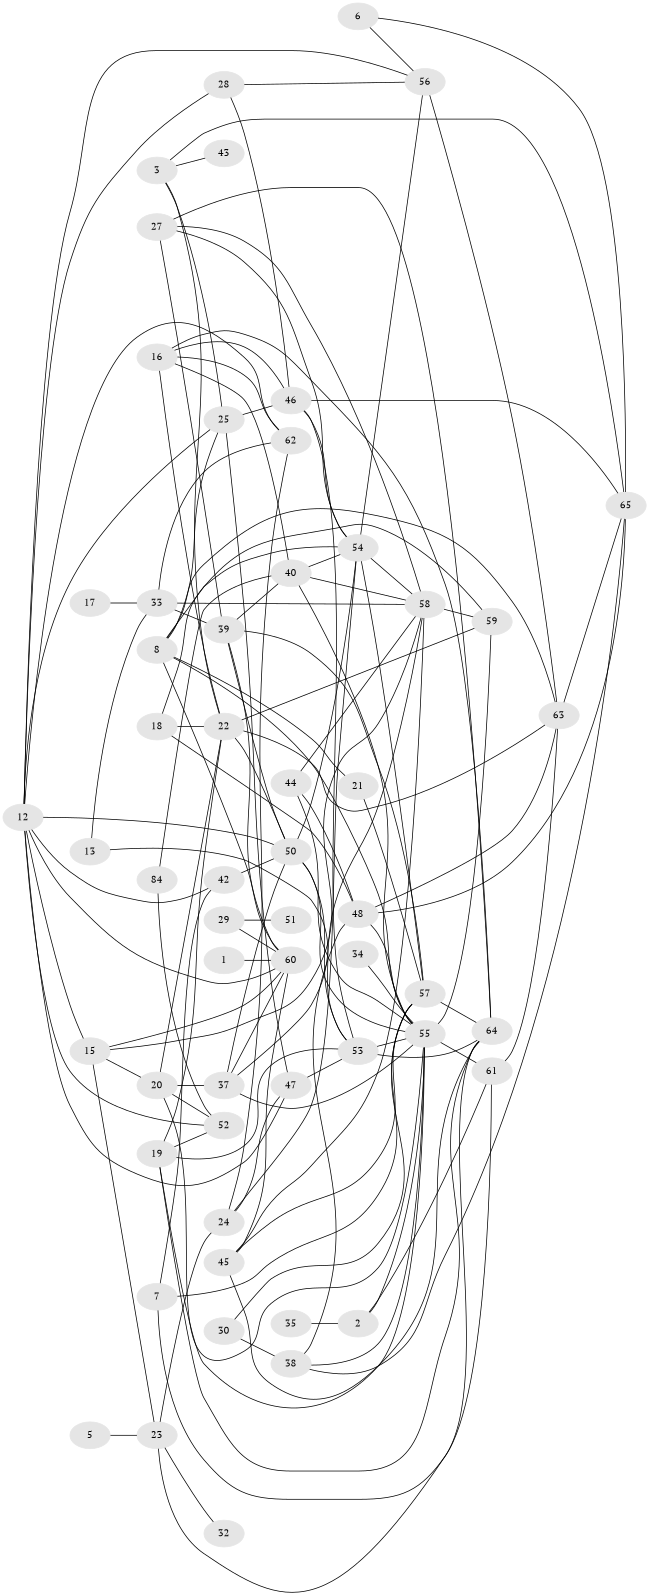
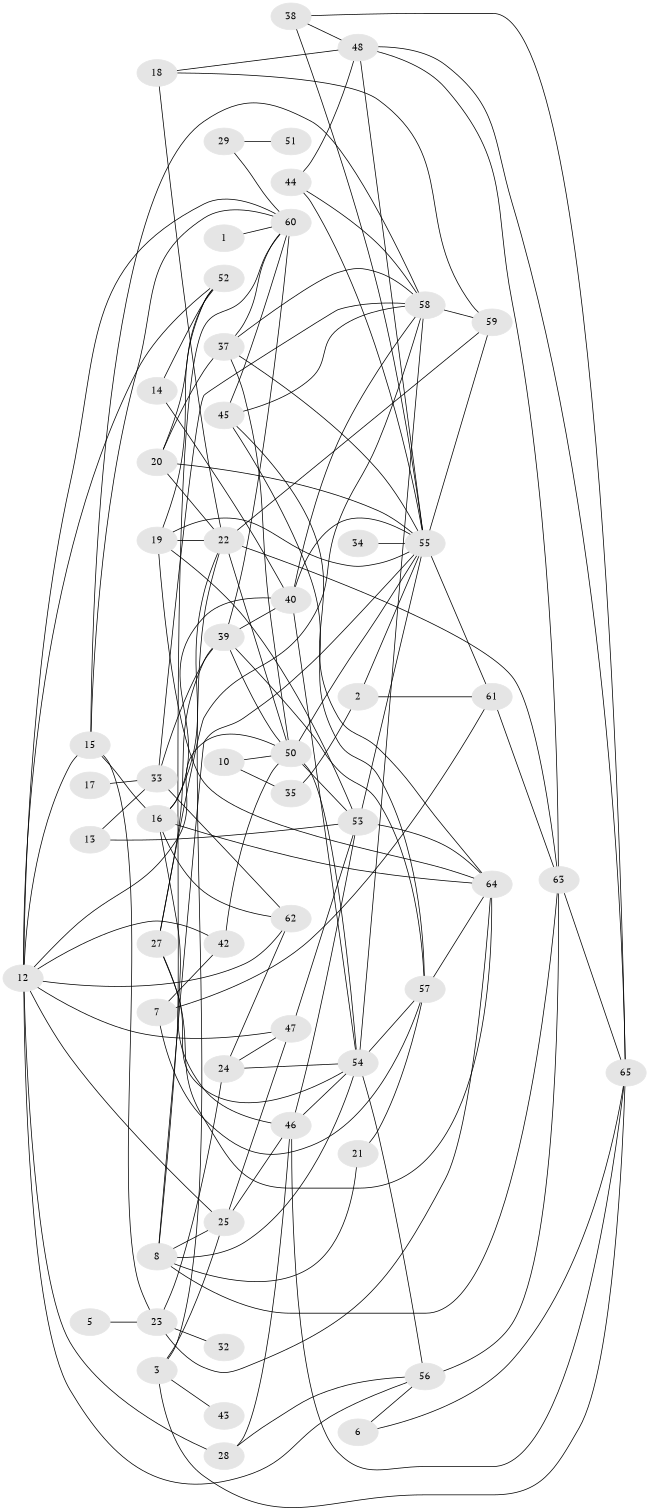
node "10": added
node "84": label "84" -> "14"
edge "15" -- "20": now "15" -- "16"
node "30": removed
